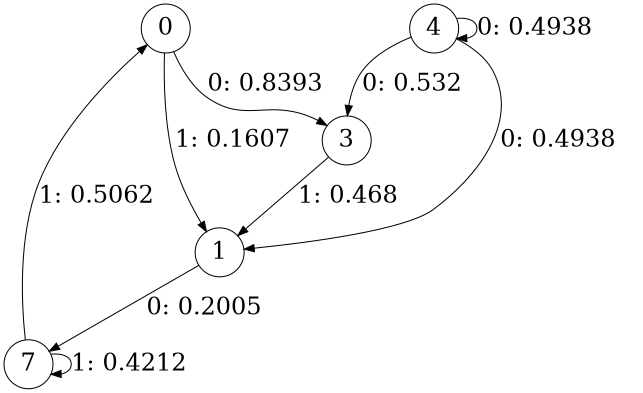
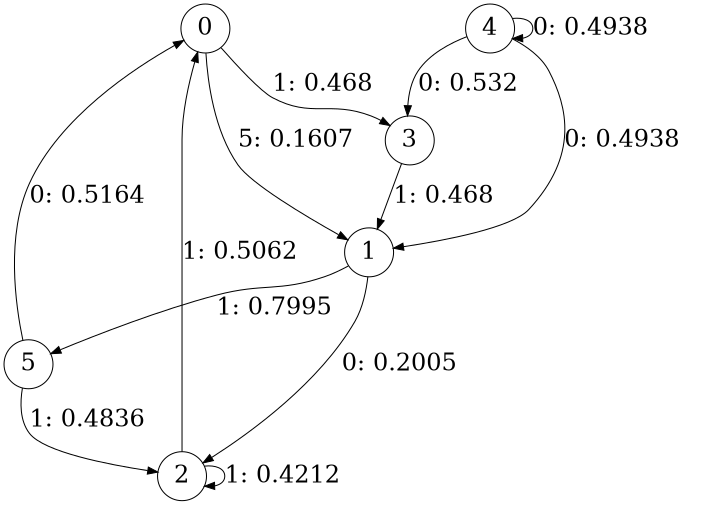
edge "0" -> "3": label "0: 0.8393   " -> "1: 0.468    "
edge "0" -> "1": label "1: 0.1607   " -> "5: 0.1607   "
node "7": label "7" -> "2"
node "5": added
